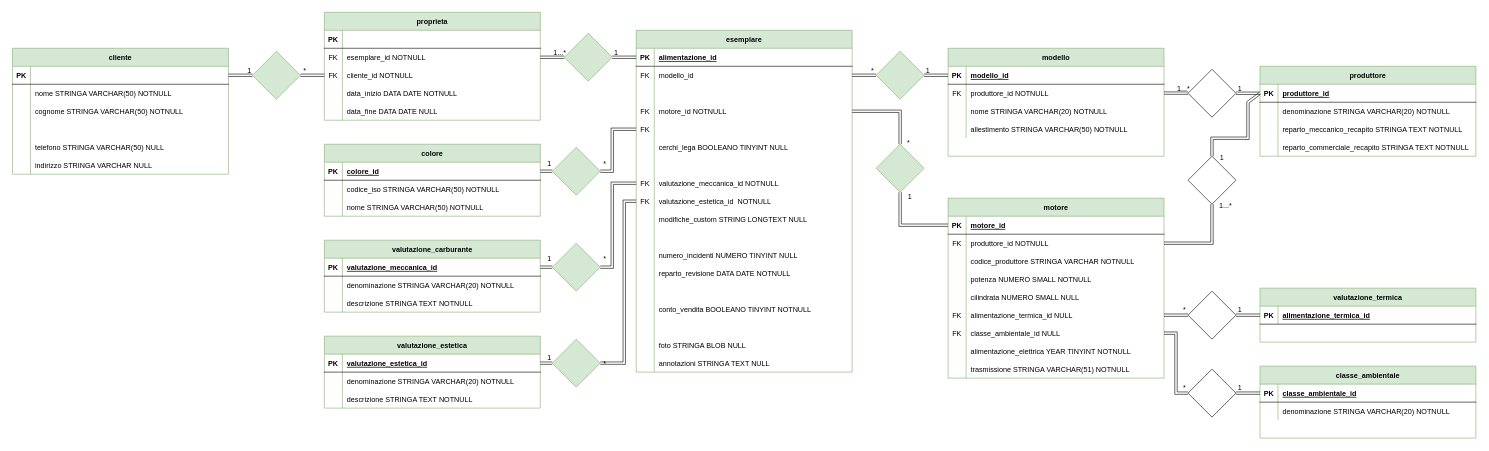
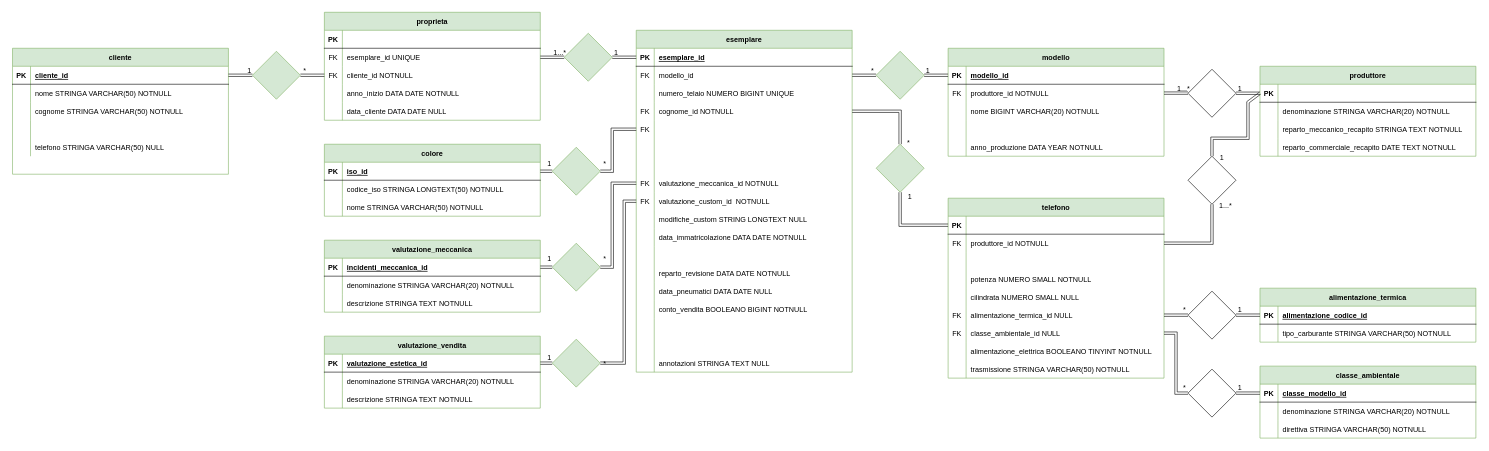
node "esemplare_id NOTNULL": label "esemplare_id NOTNULL" -> "esemplare_id UNIQUE"
node "alimentazione_id": label "alimentazione_id" -> "esemplare_id"
node "cliente_id": added
node "numero_telaio NUMERO BIGINT UNIQUE": added
node "produttore_id": removed
node "data_inizio DATA DATE NOTNULL": label "data_inizio DATA DATE NOTNULL" -> "anno_inizio DATA DATE NOTNULL"
node "data_fine DATA DATE NULL": label "data_fine DATA DATE NULL" -> "data_cliente DATA DATE NULL"
node "motore_id NOTNULL": label "motore_id NOTNULL" -> "cognome_id NOTNULL"
node "nome STRINGA VARCHAR(20) NOTNULL": label "nome STRINGA VARCHAR(20) NOTNULL" -> "nome BIGINT VARCHAR(20) NOTNULL"
node "allestimento STRINGA VARCHAR(50) NOTNULL": removed
node "cerchi_lega BOOLEANO TINYINT NULL": removed
node "anno_produzione DATA YEAR NOTNULL": added
node "reparto_commerciale_recapito STRINGA TEXT NOTNULL": label "reparto_commerciale_recapito STRINGA TEXT NOTNULL" -> "reparto_commerciale_recapito DATE TEXT NOTNULL"
node "indirizzo STRINGA VARCHAR NULL": removed
node "colore_id": label "colore_id" -> "iso_id"
node "codice_iso STRINGA VARCHAR(50) NOTNULL": label "codice_iso STRINGA VARCHAR(50) NOTNULL" -> "codice_iso STRINGA LONGTEXT(50) NOTNULL"
node "valutazione_estetica_id NOTNULL": label "valutazione_estetica_id NOTNULL" -> "valutazione_custom_id NOTNULL"
node "motore": label "motore" -> "telefono"
node "motore_id": removed
node "data_immatricolazione DATA DATE NOTNULL": added
node "valutazione_carburante": label "valutazione_carburante" -> "valutazione_meccanica"
node "numero_incidenti NUMERO TINYINT NULL": removed
node "codice_produttore STRINGA VARCHAR NOTNULL": removed
node "valutazione_meccanica_id": label "valutazione_meccanica_id" -> "incidenti_meccanica_id"
node "data_pneumatici DATA DATE NULL": added
node "valutazione_termica": label "valutazione_termica" -> "alimentazione_termica"
node "conto_vendita BOOLEANO TINYINT NOTNULL": label "conto_vendita BOOLEANO TINYINT NOTNULL" -> "conto_vendita BOOLEANO BIGINT NOTNULL"
node "alimentazione_termica_id": label "alimentazione_termica_id" -> "alimentazione_codice_id"
node "tipo_carburante STRINGA VARCHAR(50) NOTNULL": added
node "foto STRINGA BLOB NULL": removed
node "valutazione_estetica": label "valutazione_estetica" -> "valutazione_vendita"
node "alimentazione_elettrica YEAR TINYINT NOTNULL": label "alimentazione_elettrica YEAR TINYINT NOTNULL" -> "alimentazione_elettrica BOOLEANO TINYINT NOTNULL"
node "trasmissione STRINGA VARCHAR(51) NOTNULL": label "trasmissione STRINGA VARCHAR(51) NOTNULL" -> "trasmissione STRINGA VARCHAR(50) NOTNULL"
node "classe_ambientale_id": label "classe_ambientale_id" -> "classe_modello_id"
node "direttiva STRINGA VARCHAR(50) NOTNULL": added
